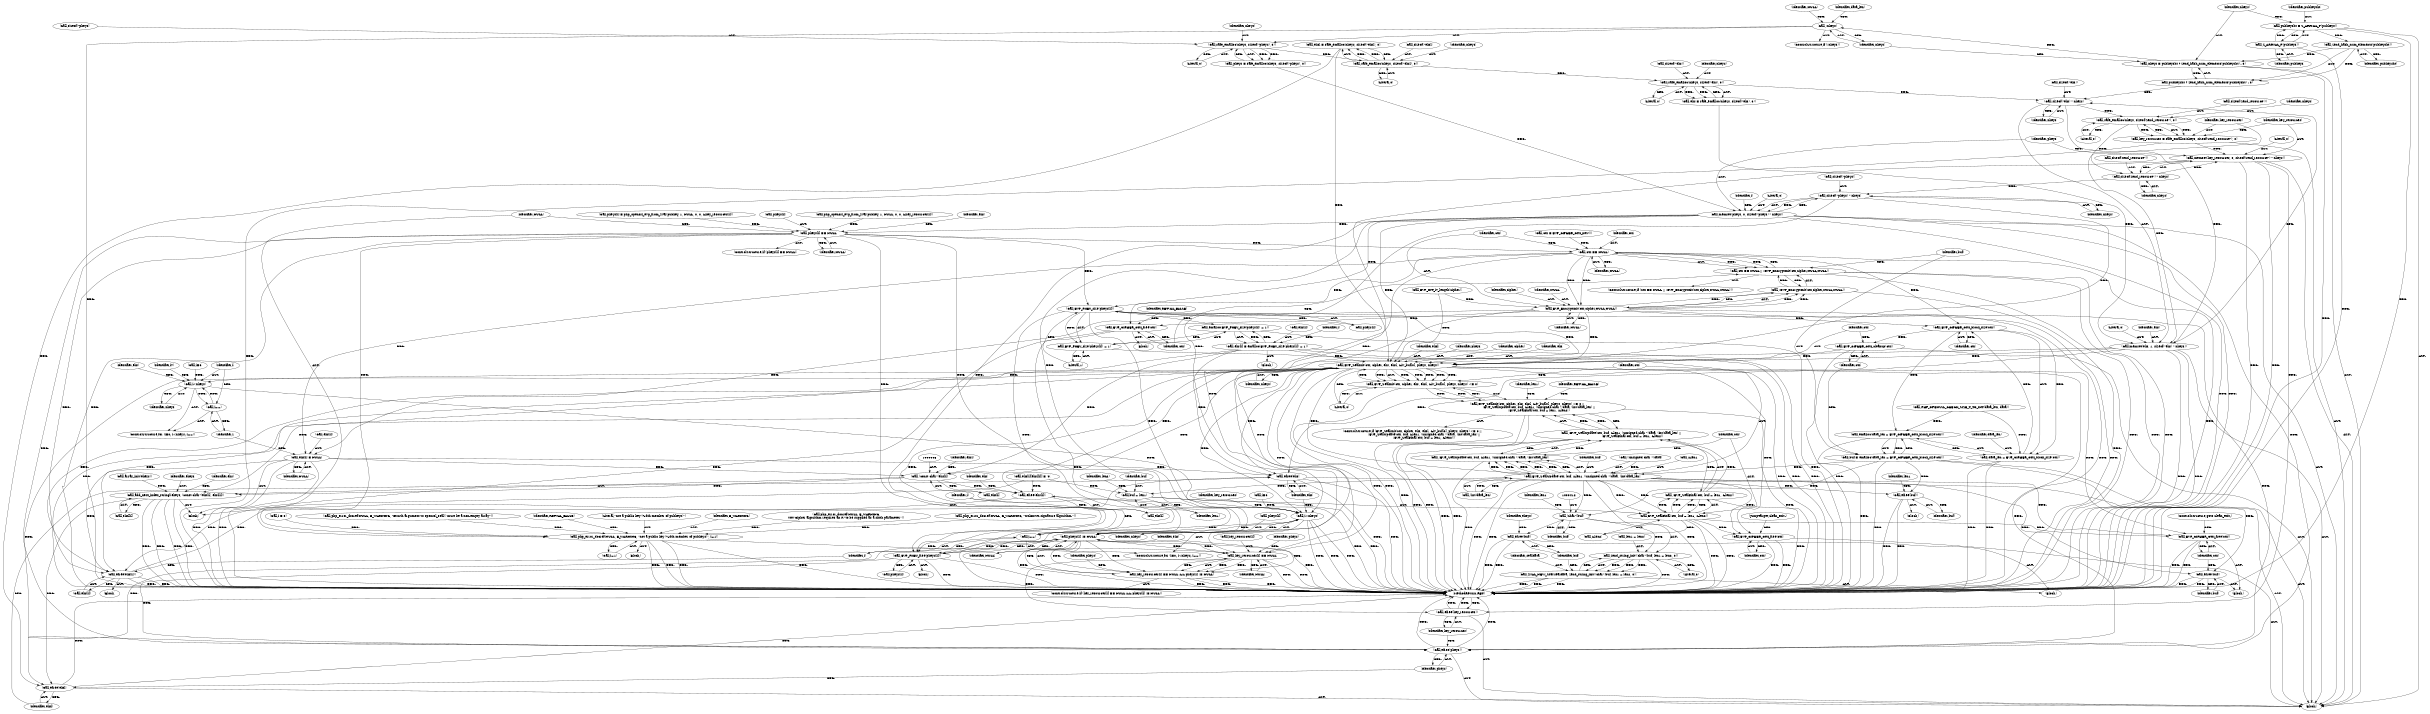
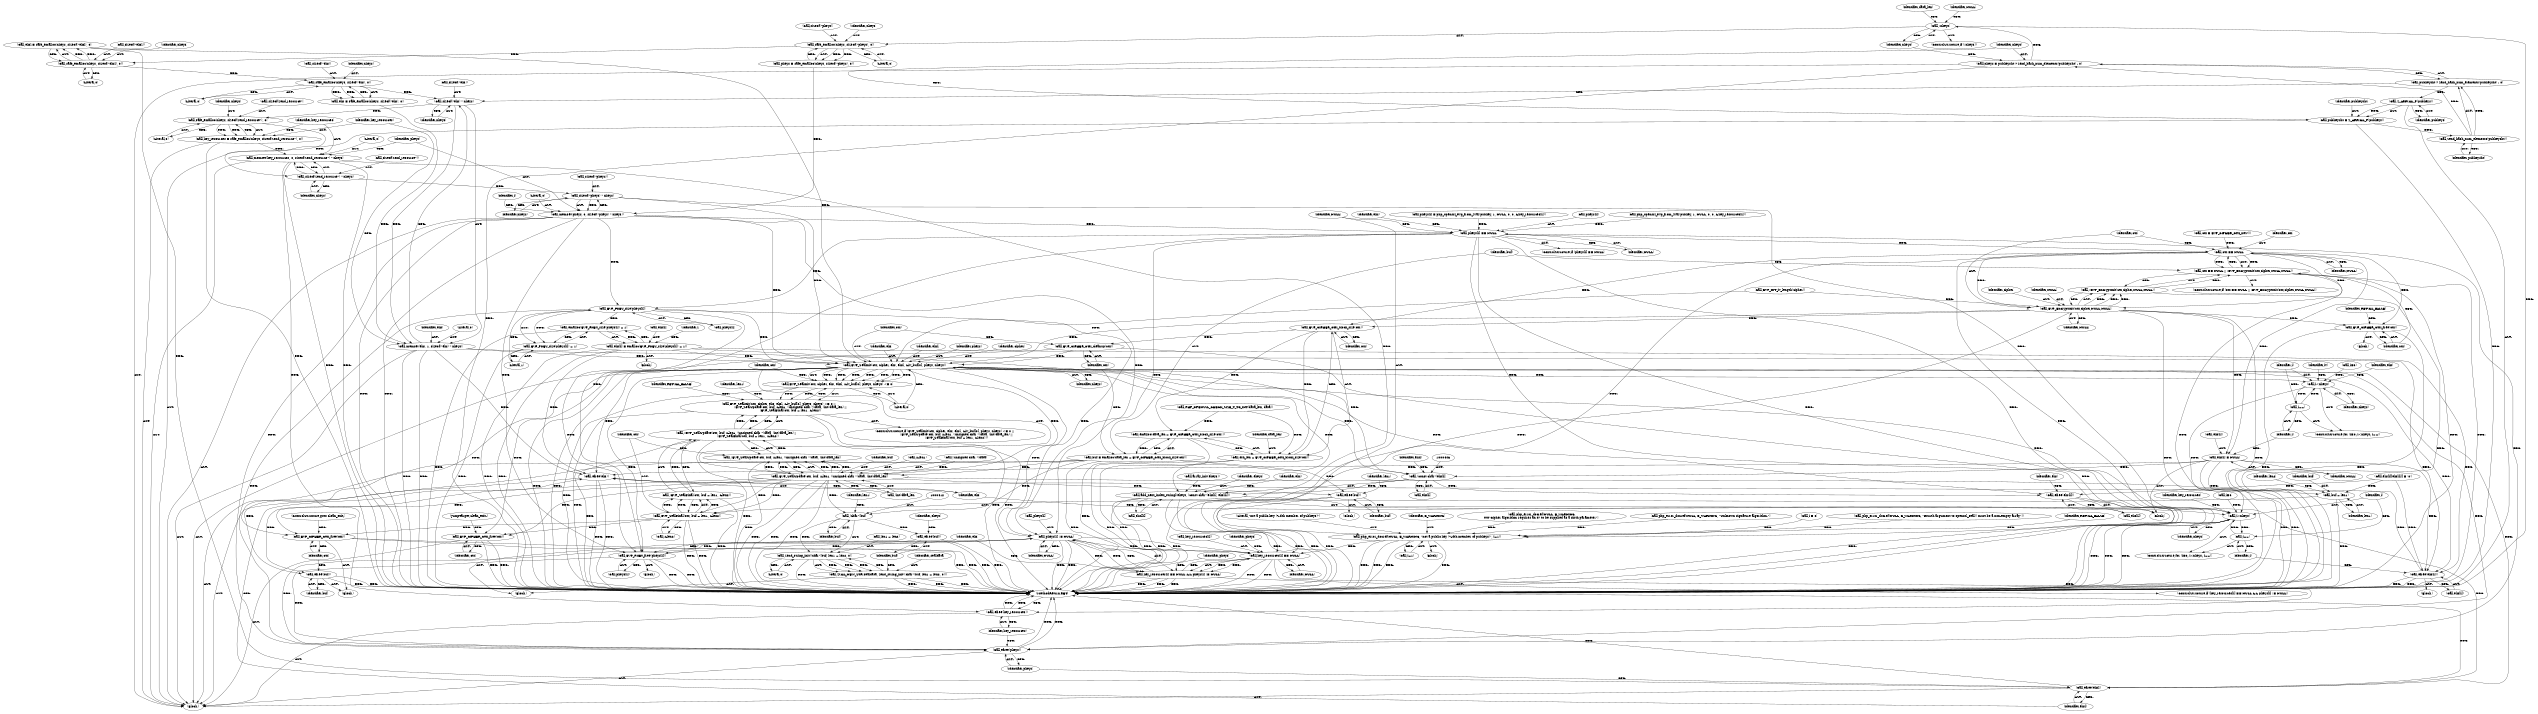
edge "(Call,pubkeysht = Z_ARRVAL_P(pubkeys))" -> "(Call,Z_ARRVAL_P(pubkeys))": now "(Call,pubkeysht ? zend_hash_num_elements(pubkeysht) : 0)" -> "(Call,Z_ARRVAL_P(pubkeys))"
edge "(Call,Z_ARRVAL_P(pubkeys))" -> "(MethodReturn,RET)": label "DDG: " -> "AST: "
node "(Call,data_len + EVP_CIPHER_CTX_block_size(ctx))": label "(Call,data_len + EVP_CIPHER_CTX_block_size(ctx))" -> "(Call,dth_len + EVP_CIPHER_CTX_block_size(ctx))"
